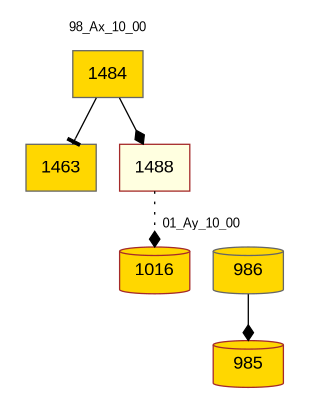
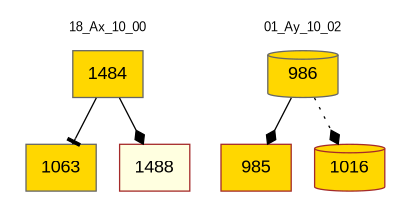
cluster "98_Ax_10_00": label "98_Ax_10_00" -> "18_Ax_10_00"
node "1463": label "1463" -> "1063"
edge "1488" -> "1016": now "986" -> "1016"
cluster "01_Ay_10_00": label "01_Ay_10_00" -> "01_Ay_10_02"
node "985": shape cylinder -> box
